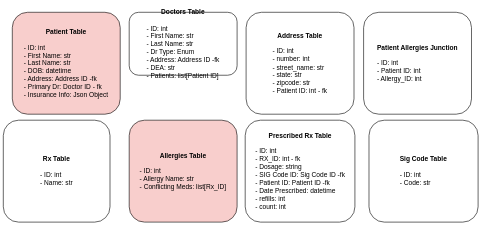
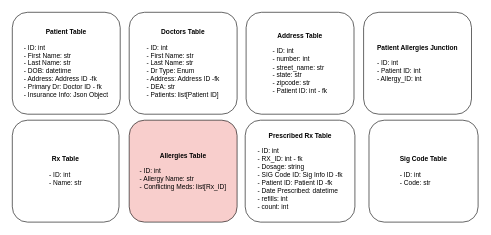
node "Doctors Table - ID: int - First Name: str - Last Name: str - Dr Type: Enum - Address: Address ID -fk - DEA: str - Patients: list[Patient ID]": size 108x63 -> 108x102
node "Patient Table - ID: int - First Name: str - Last Name: str - DOB: datetime - Address: Address ID -fk - Primary Dr: Doctor ID - fk - Insurance Info: Json Object": fillcolor #f8cecc -> #ffffff
node "Rx Table - ID: int - Name: str": moved (57, 171) -> (66, 171)
node "Prescribed Rx Table - ID: int - RX_ID: int - fk - Dosage: string - SIG Code ID: Sig Code ID -fk - Patient ID: Patient ID -fk - Date Prescribed: datetime - refills: int - count: int": label "Prescribed Rx Table - ID: int - RX_ID: int - fk - Dosage: string - SIG Code ID: Sig Code ID -fk - Patient ID: Patient ID -fk - Date Prescribed: datetime - refills: int - count: int" -> "Prescribed Rx Table - ID: int - RX_ID: int - fk - Dosage: string - SIG Code ID: Sig Info ID -fk - Patient ID: Patient ID -fk - Date Prescribed: datetime - refills: int - count: int"
